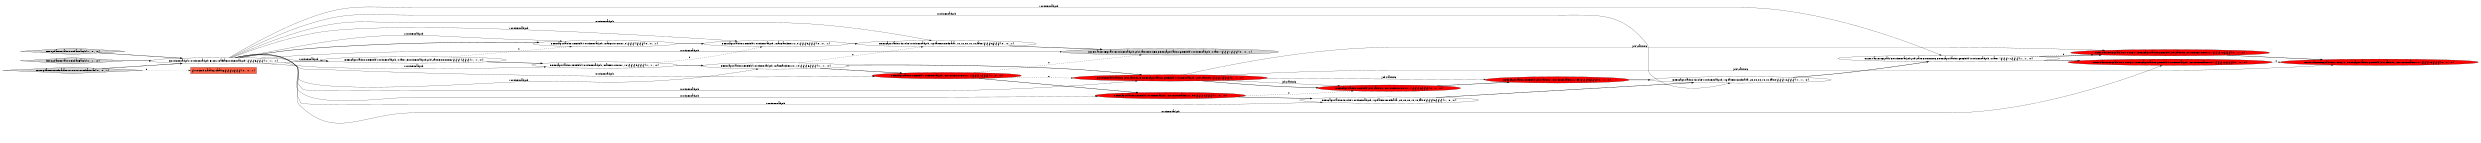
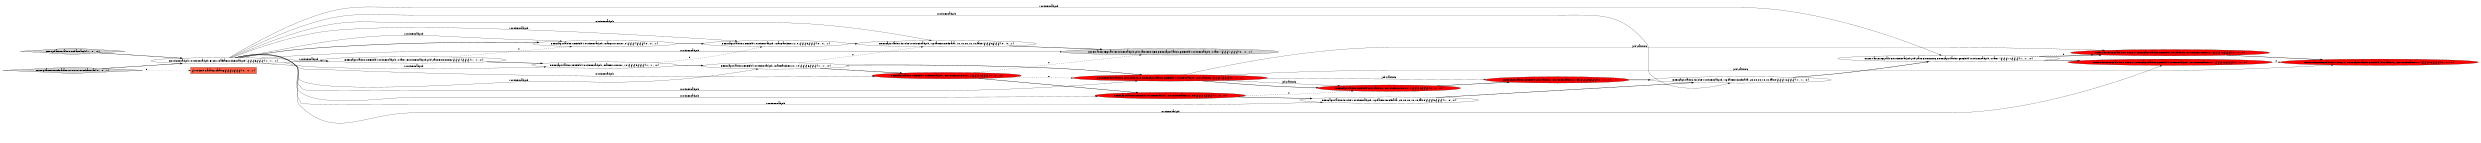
node "testUpdateTotalMoreThanBatch['0', '1', '0']": removed
